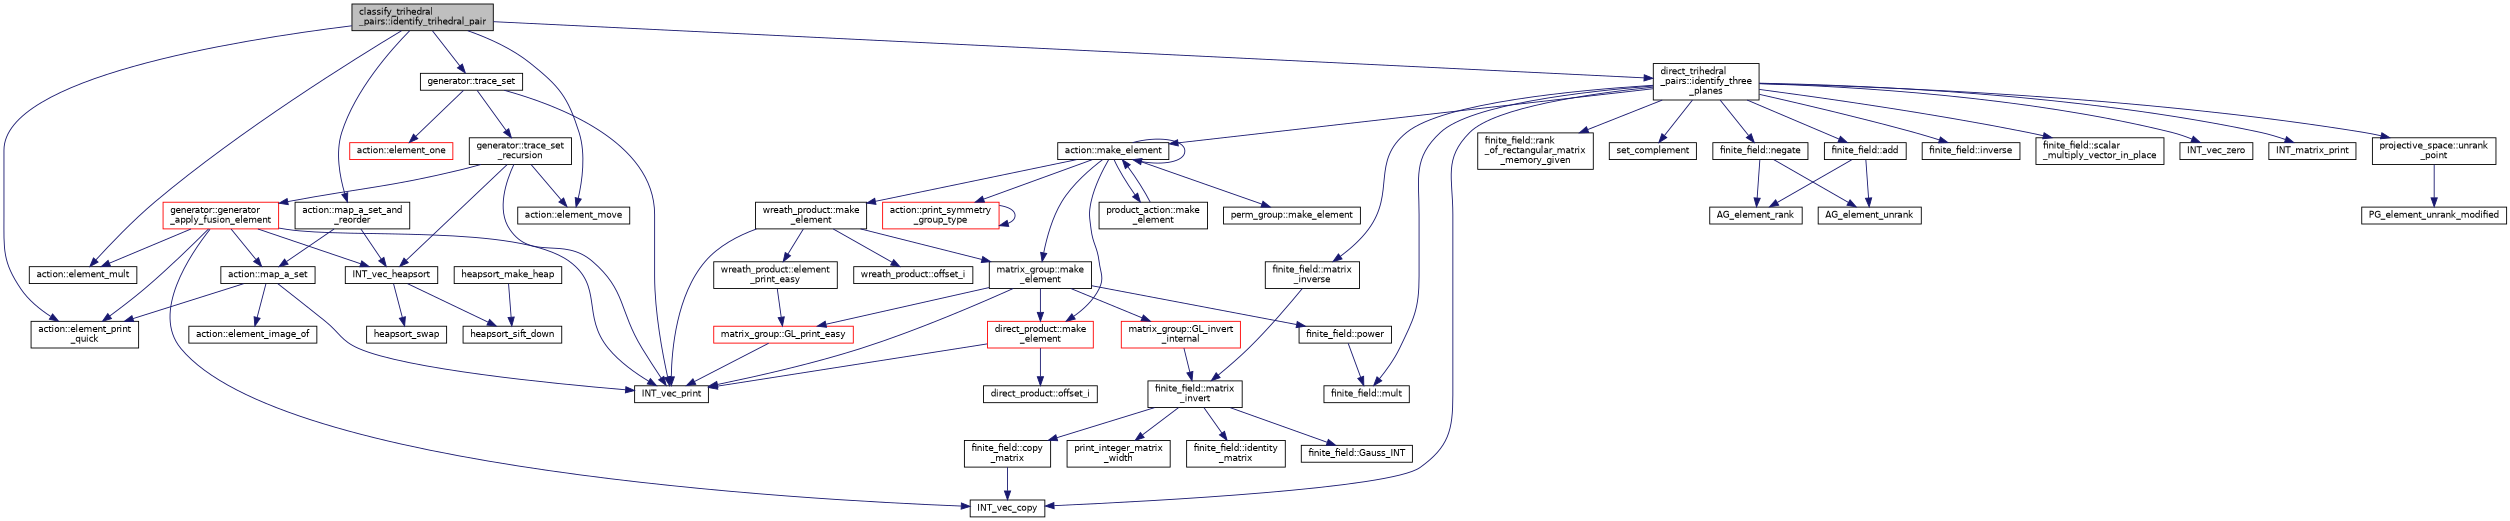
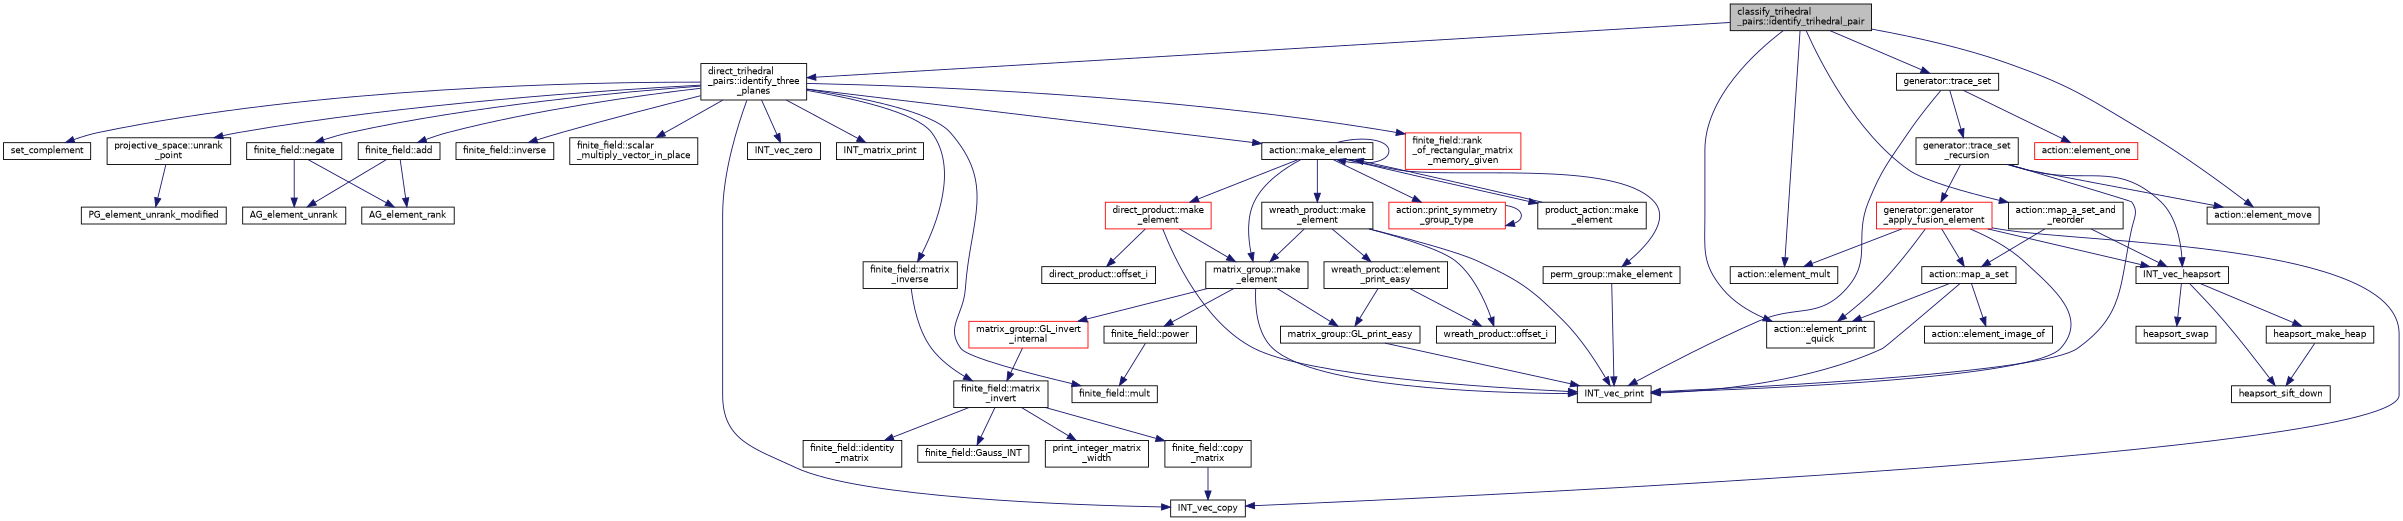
node "finite_field::rank _of_rectangular_matrix _memory_given": color black -> red
edge "matrix_group::make _element" -> "direct_product::make _element": reversed
edge "INT_vec_heapsort" -> "heapsort_make_heap": added
edge "wreath_product::element _print_easy" -> "wreath_product::offset_i": added
edge "perm_group::make_element" -> "INT_vec_print": added
node "matrix_group::GL_print_easy": color red -> black
